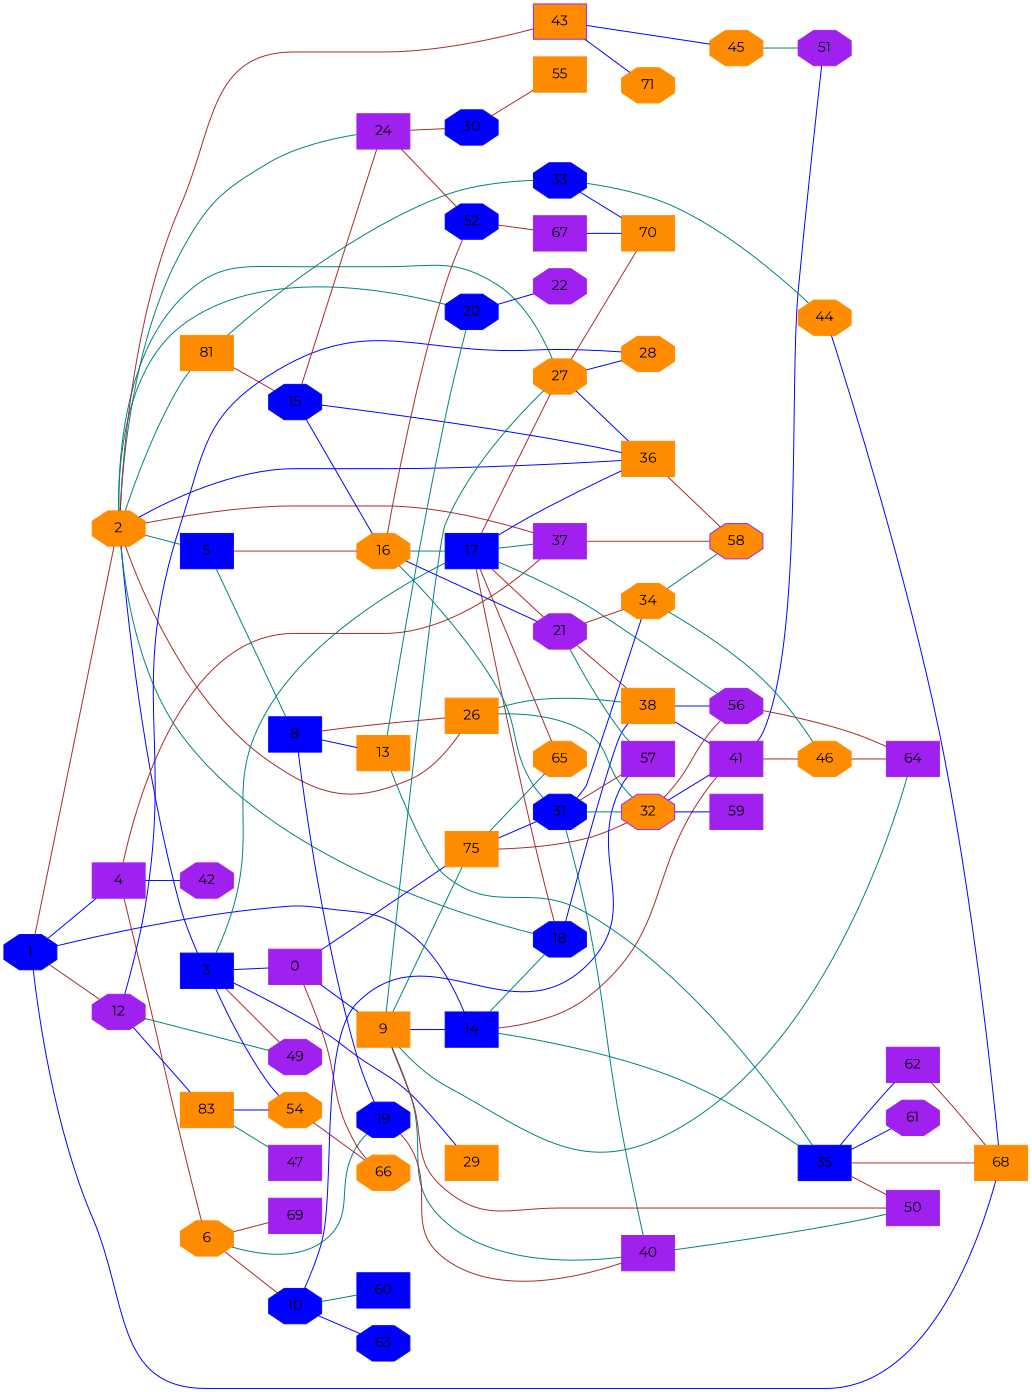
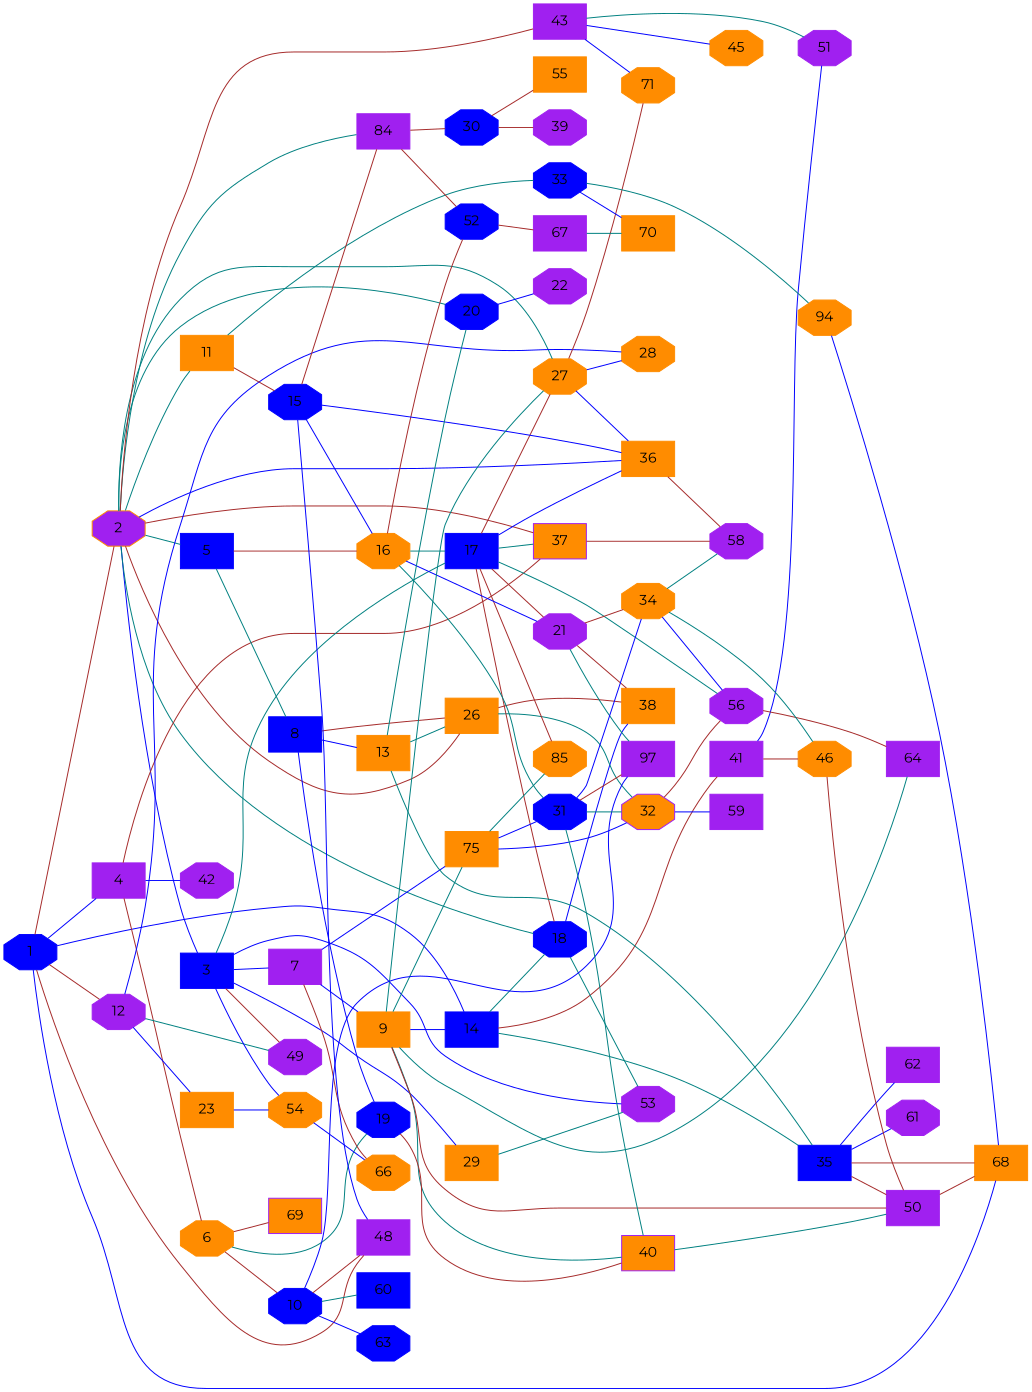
node "43": fillcolor darkorange -> purple
edge "45" -- "51": now "43" -- "51"
node "39": added
node "24": label "24" -> "84"
edge "67" -- "70": color blue -> teal
edge "70" -- "27": now "71" -- "27"
node "44": label "44" -> "94"
node "81": label "81" -> "11"
node "2": fillcolor darkorange -> purple
node "37": fillcolor purple -> darkorange
node "58": fillcolor darkorange -> purple
edge "38" -- "26": color teal -> brown
edge "38" -- "56": now "34" -- "56"
edge "38" -- "41": removed
edge "26" -- "13": added
node "65": label "65" -> "85"
node "57": label "57" -> "97"
edge "46" -- "64": now "46" -- "50"
edge "41" -- "32": removed
edge "32" -- "75": color brown -> blue
node "0": label "0" -> "7"
node "53": added
node "83": label "83" -> "23"
edge "62" -- "68": now "50" -- "68"
edge "54" -- "66": color brown -> blue
node "47": removed
node "69": fillcolor purple -> darkorange
node "48": added
node "40": fillcolor purple -> darkorange
